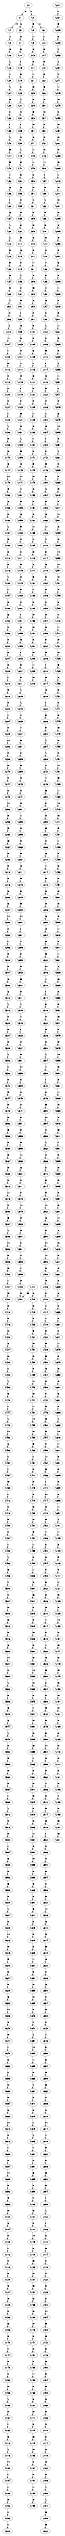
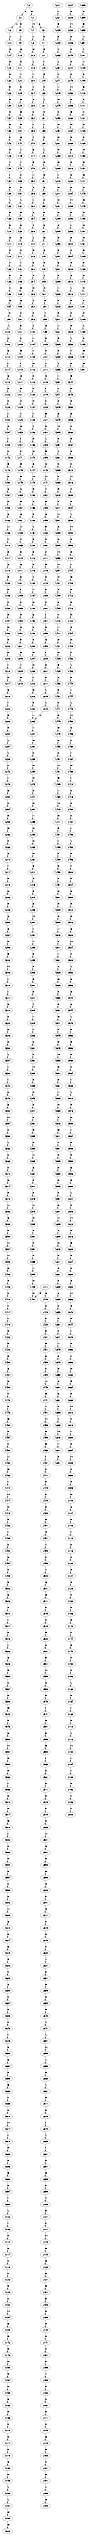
edge "S220" -> "S224": now "S220" -> "S223"
edge "S681" -> "S685": removed, label "P"
